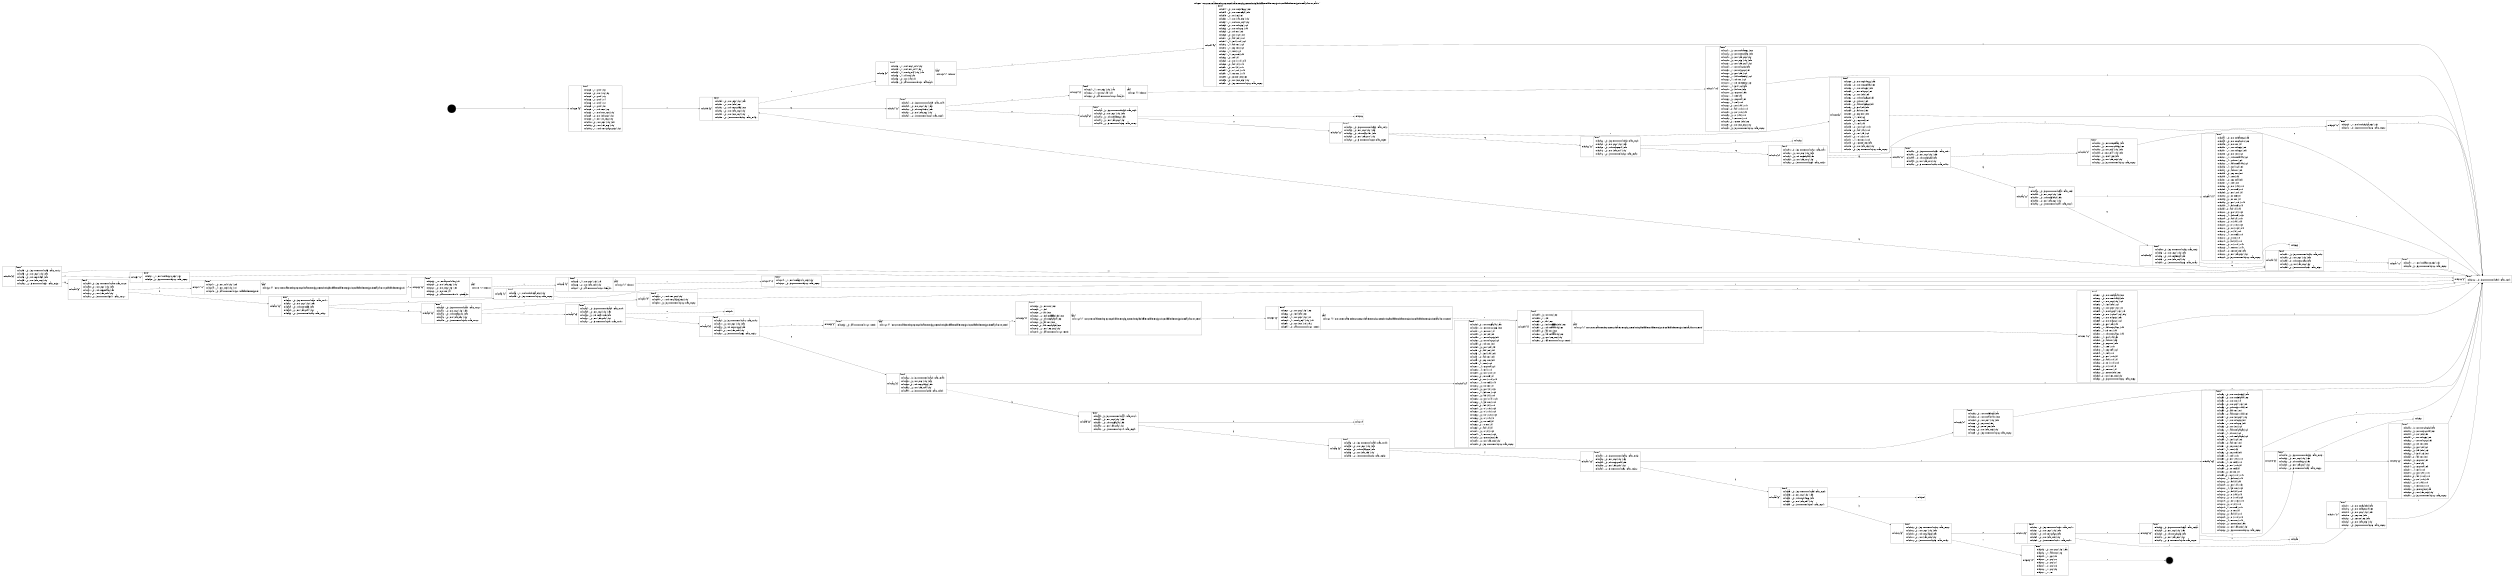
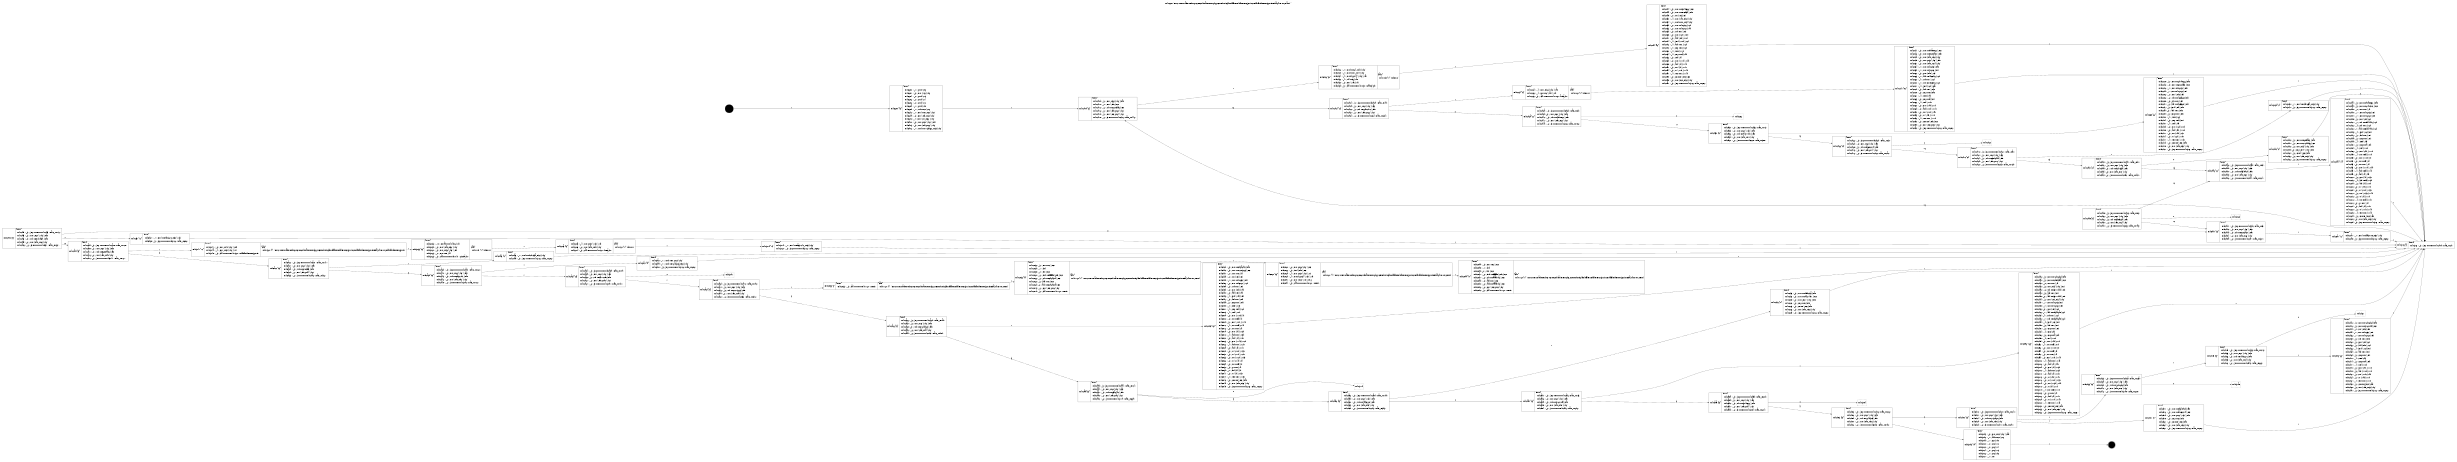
edge "0x4029a8 [22]" -> "0x4029be [25]": reversed
node "0x402ec1 [118]": removed
